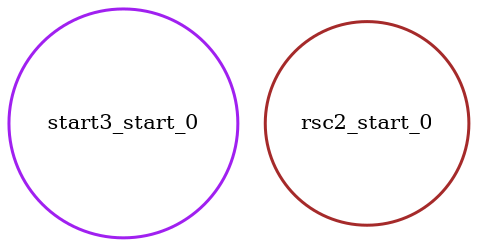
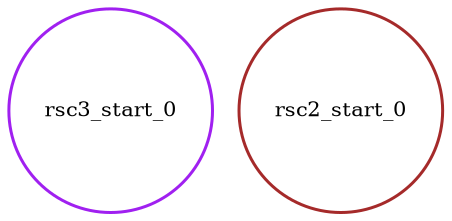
node "start3_start_0": label "start3_start_0" -> "rsc3_start_0"
